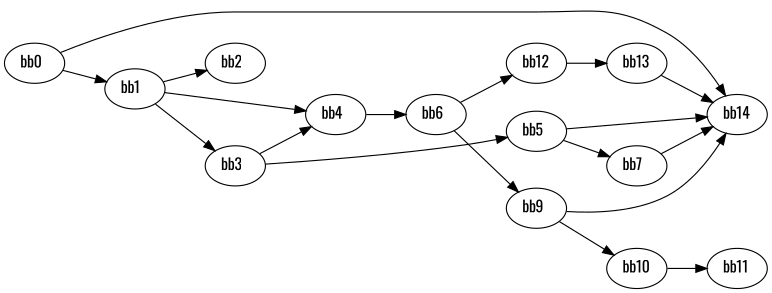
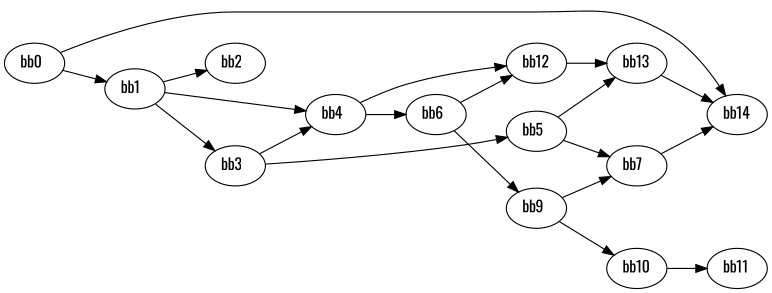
edge "bb4" -> "bb12": added
edge "bb5" -> "bb14": now "bb5" -> "bb13"
edge "bb9" -> "bb14": now "bb9" -> "bb7"
